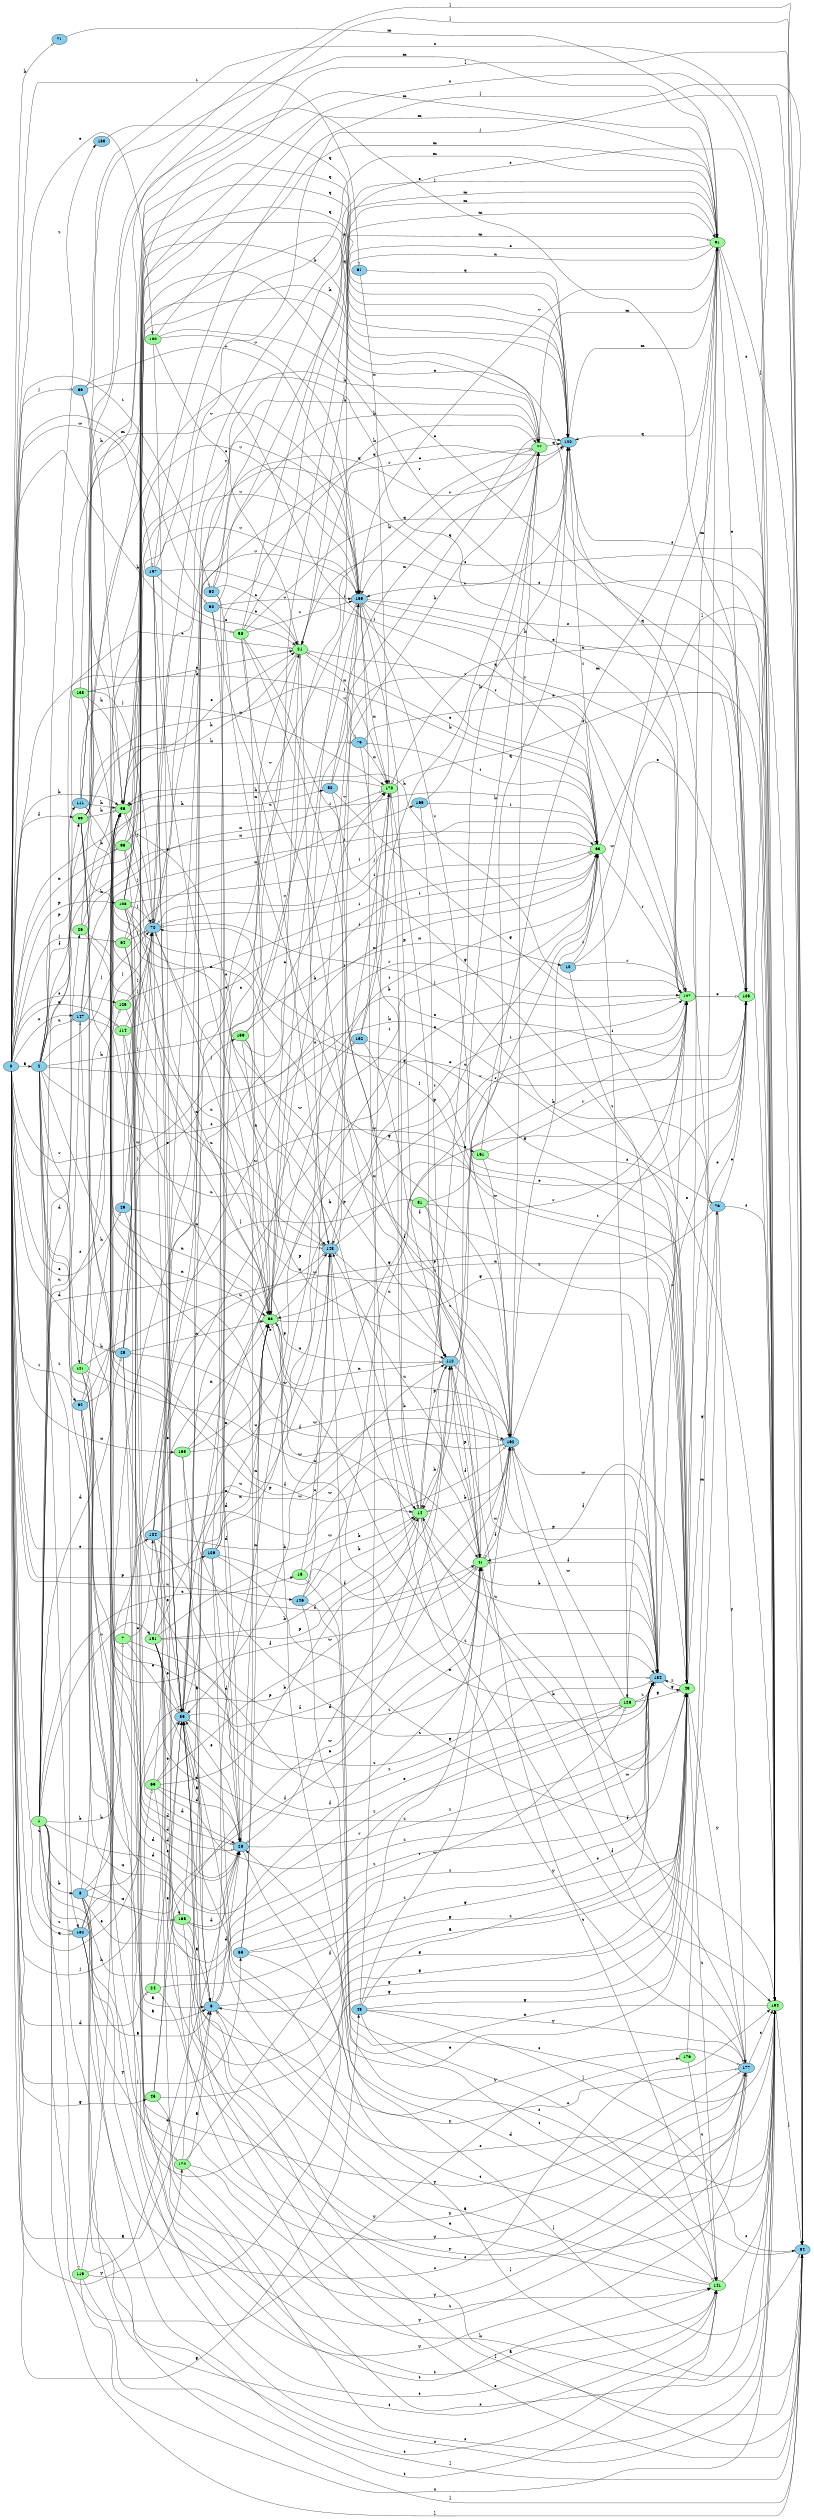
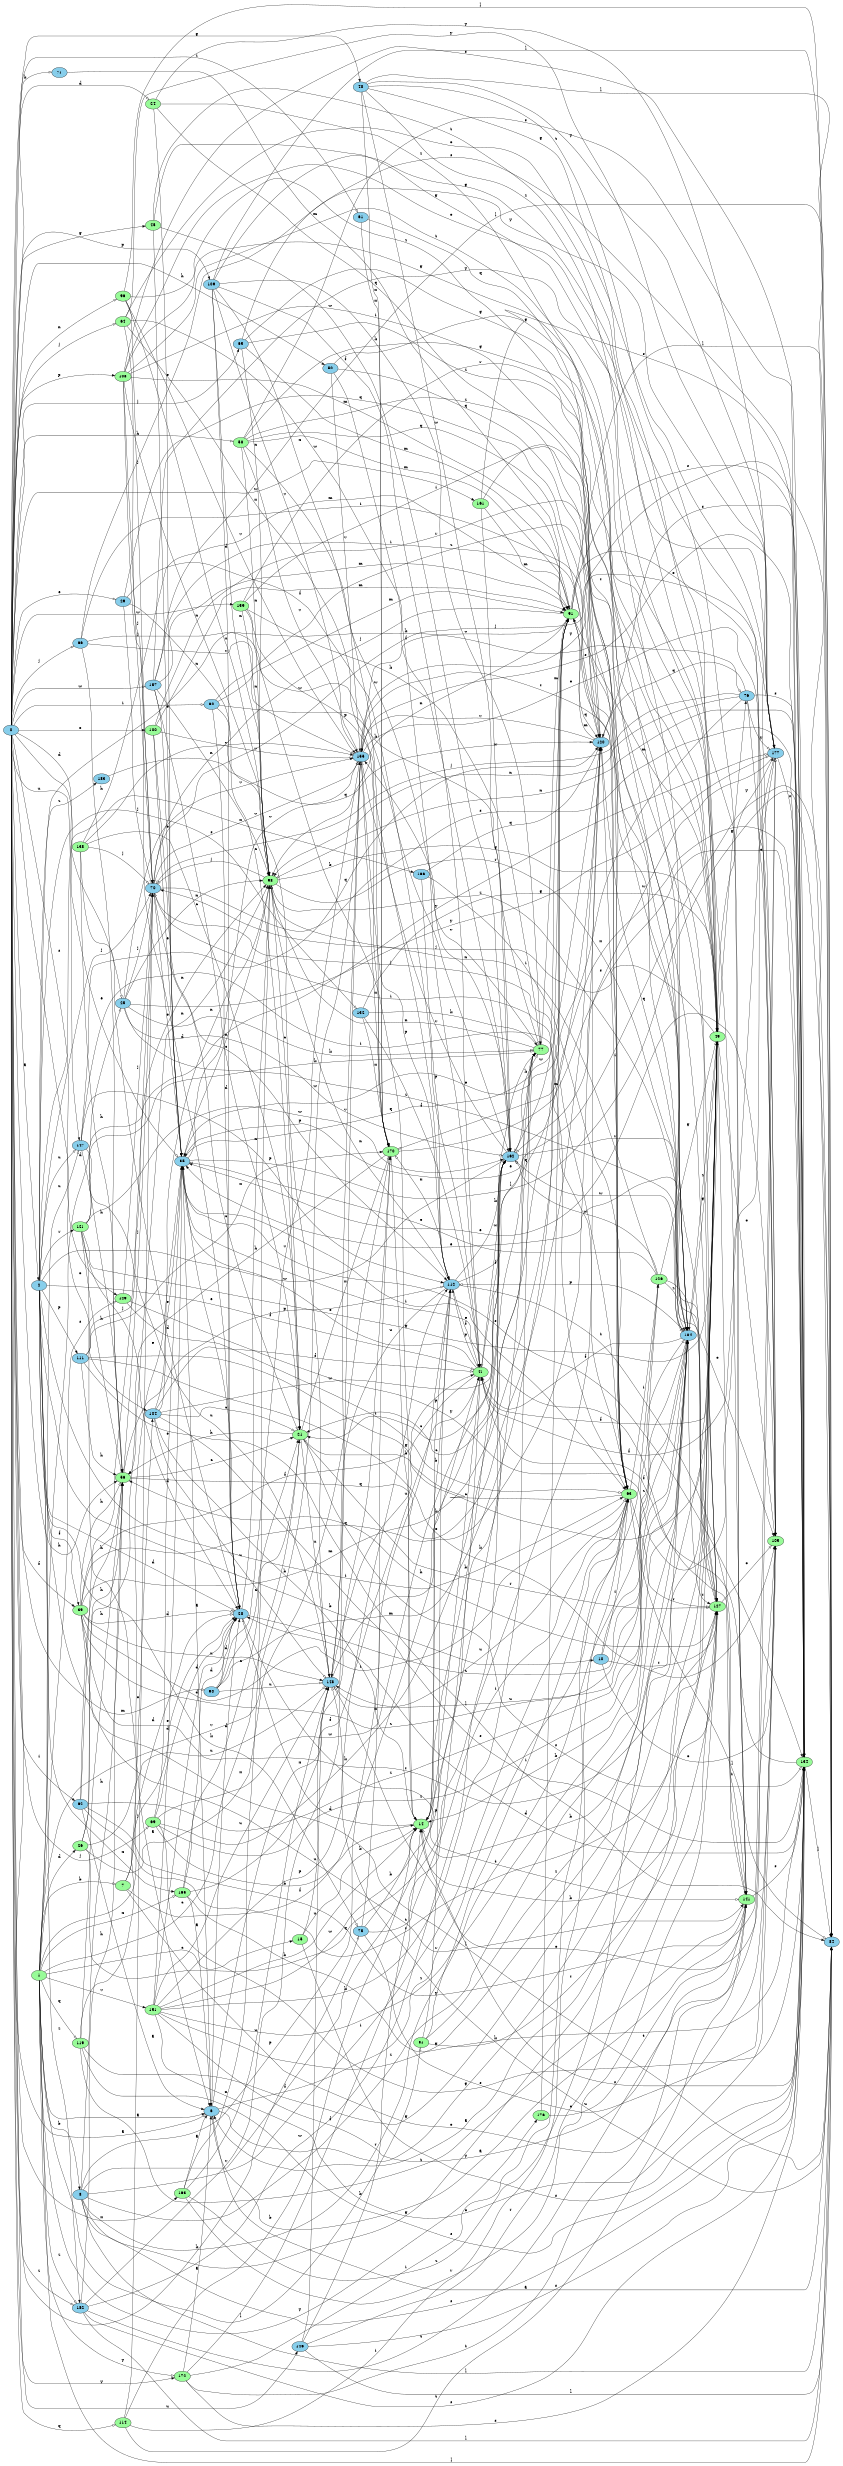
edge "77" -> "120": now "184" -> "120"
edge "56" -> "155": now "138" -> "155"
edge "35" -> "41": reversed
